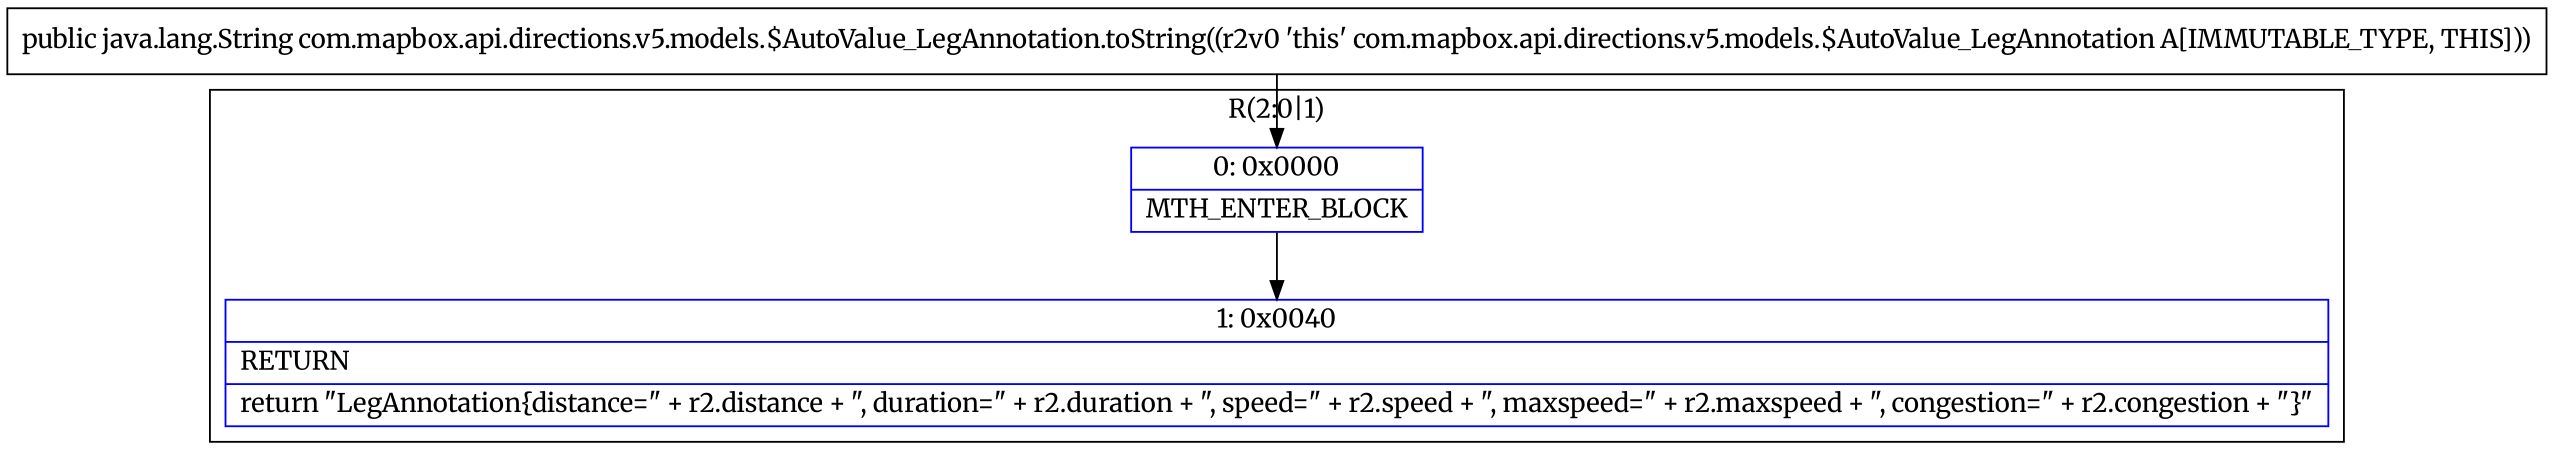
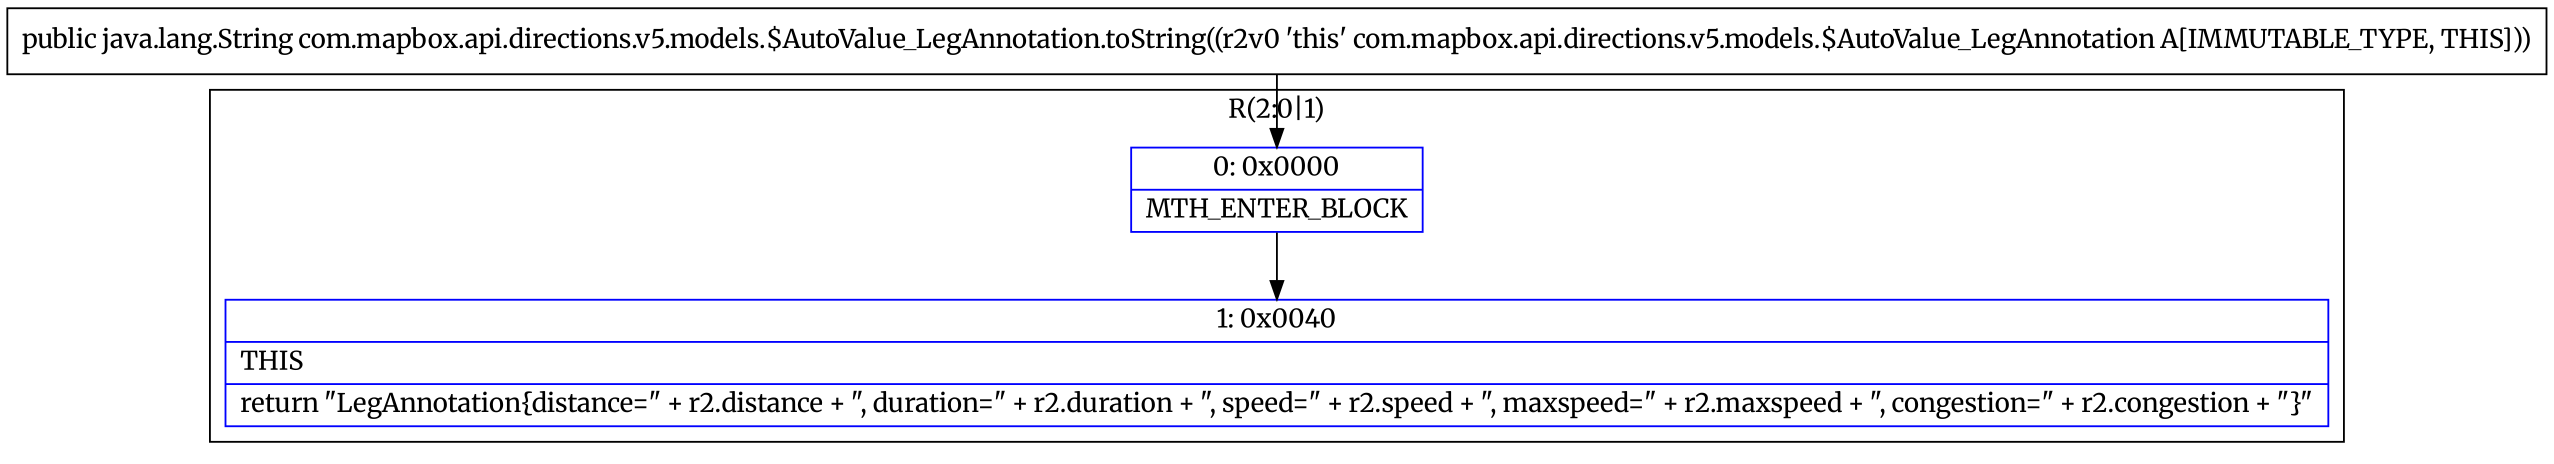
node "1: 0x0040": text "RETURN" -> "THIS"
